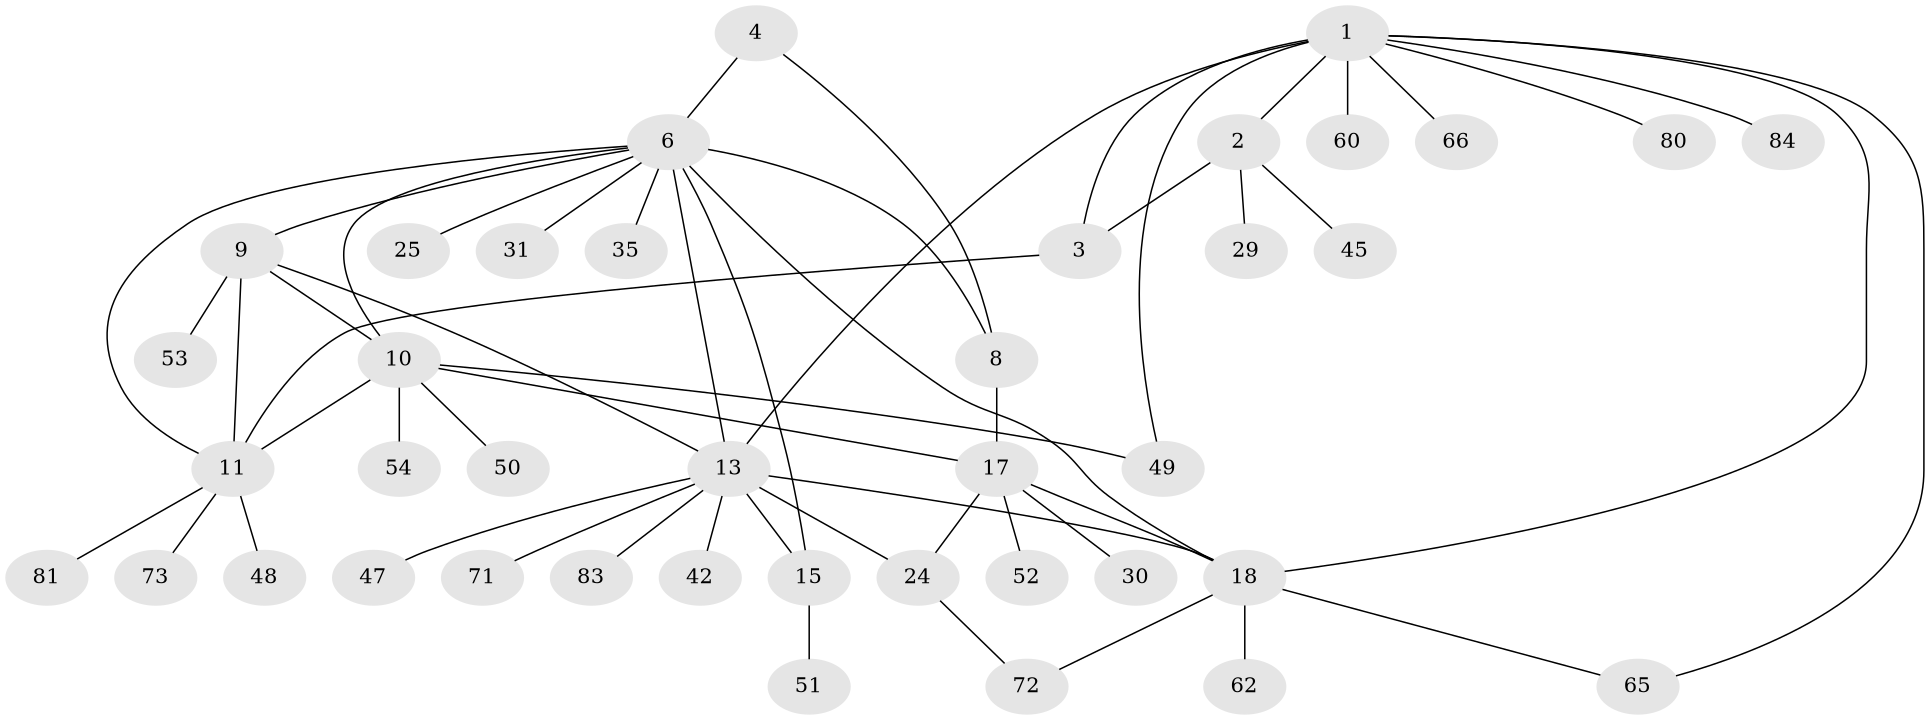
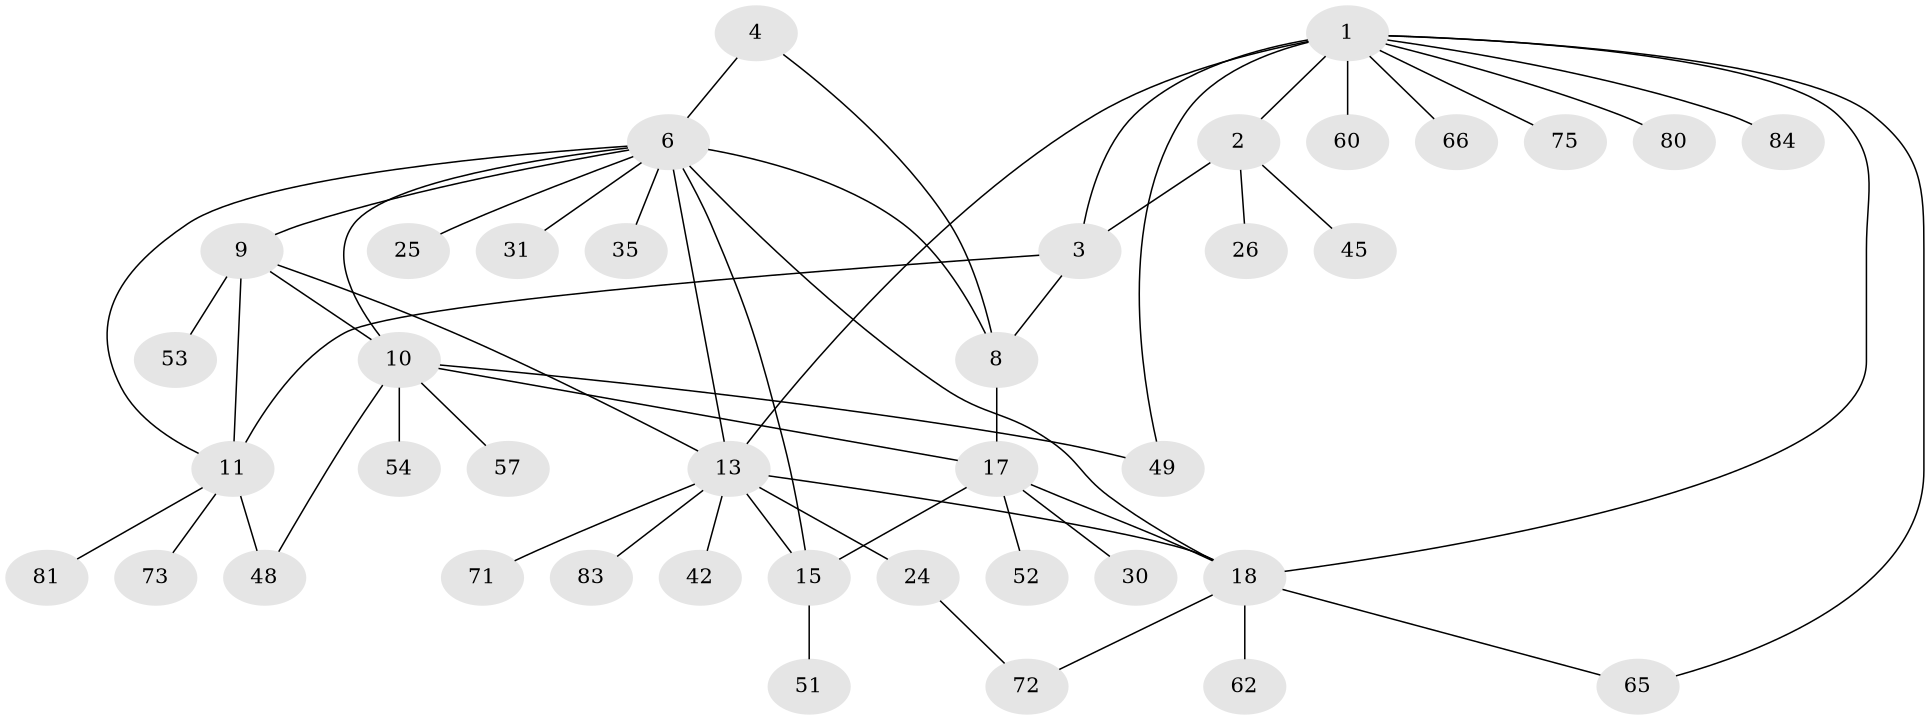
node "75": added
node "29": label "29" -> "26"
edge "3" -- "8": added
edge "10" -- "11": now "10" -- "48"
node "50": label "50" -> "57"
edge "17" -- "24": now "17" -- "15"
node "47": removed
